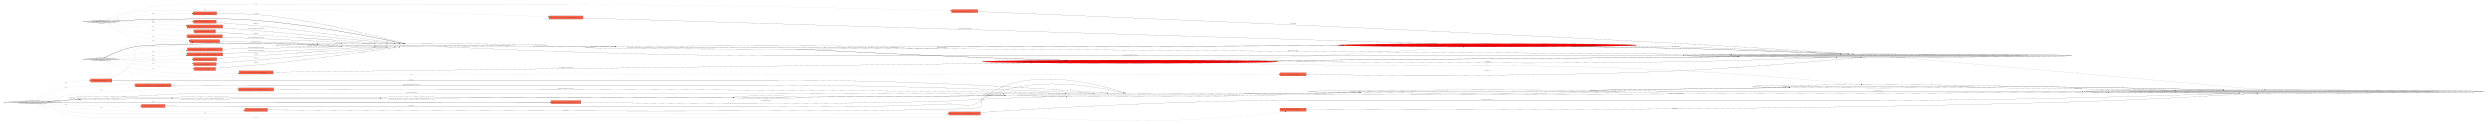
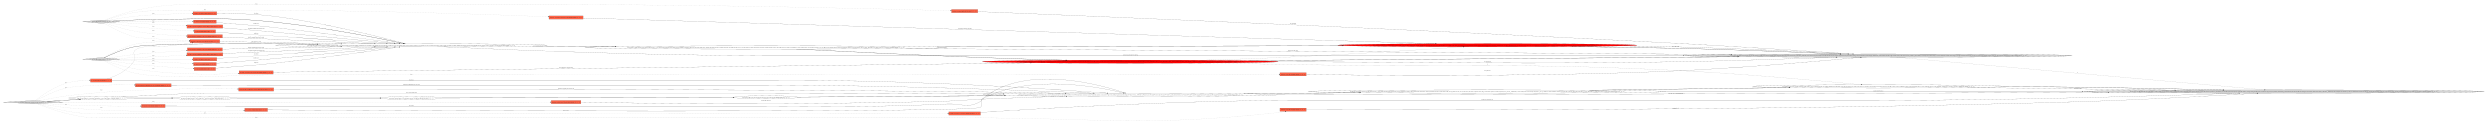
edge "getTestableSupervisorCustomIsTaskCurrent['0', '0', '1']" -> "boolean useEarliestOffset@@@2@@@['0', '0', '1']": style bold -> dotted
